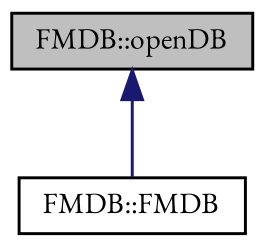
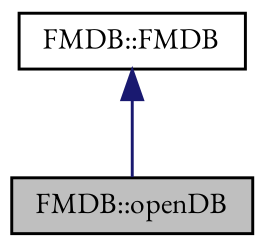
edge "FMDB::FMDB" -> "FMDB::openDB": reversed
